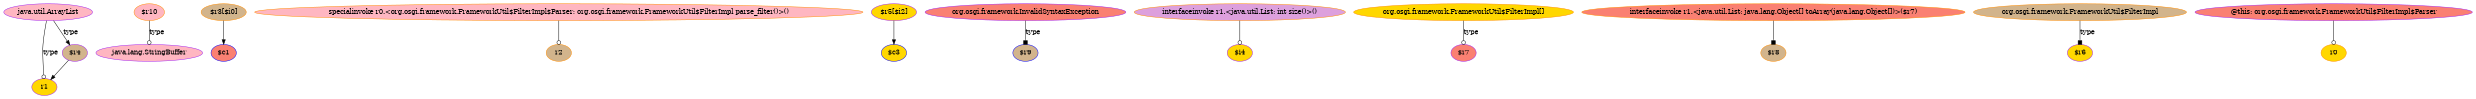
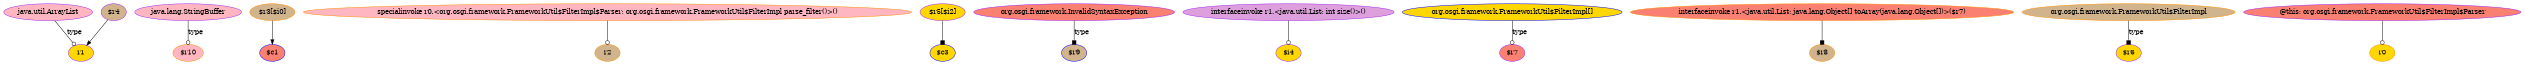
node "interfaceinvoke r1.<java.util.List: int size()>()": color darkorange -> purple
node "org.osgi.framework.FrameworkUtil$FilterImpl[]": color darkorange -> blue
edge "$r5[$i2]" -> "$c3": arrowhead normal -> box
edge "java.util.ArrayList" -> "$r4": removed, label "type"
edge "$r10" -> "java.lang.StringBuffer": reversed
